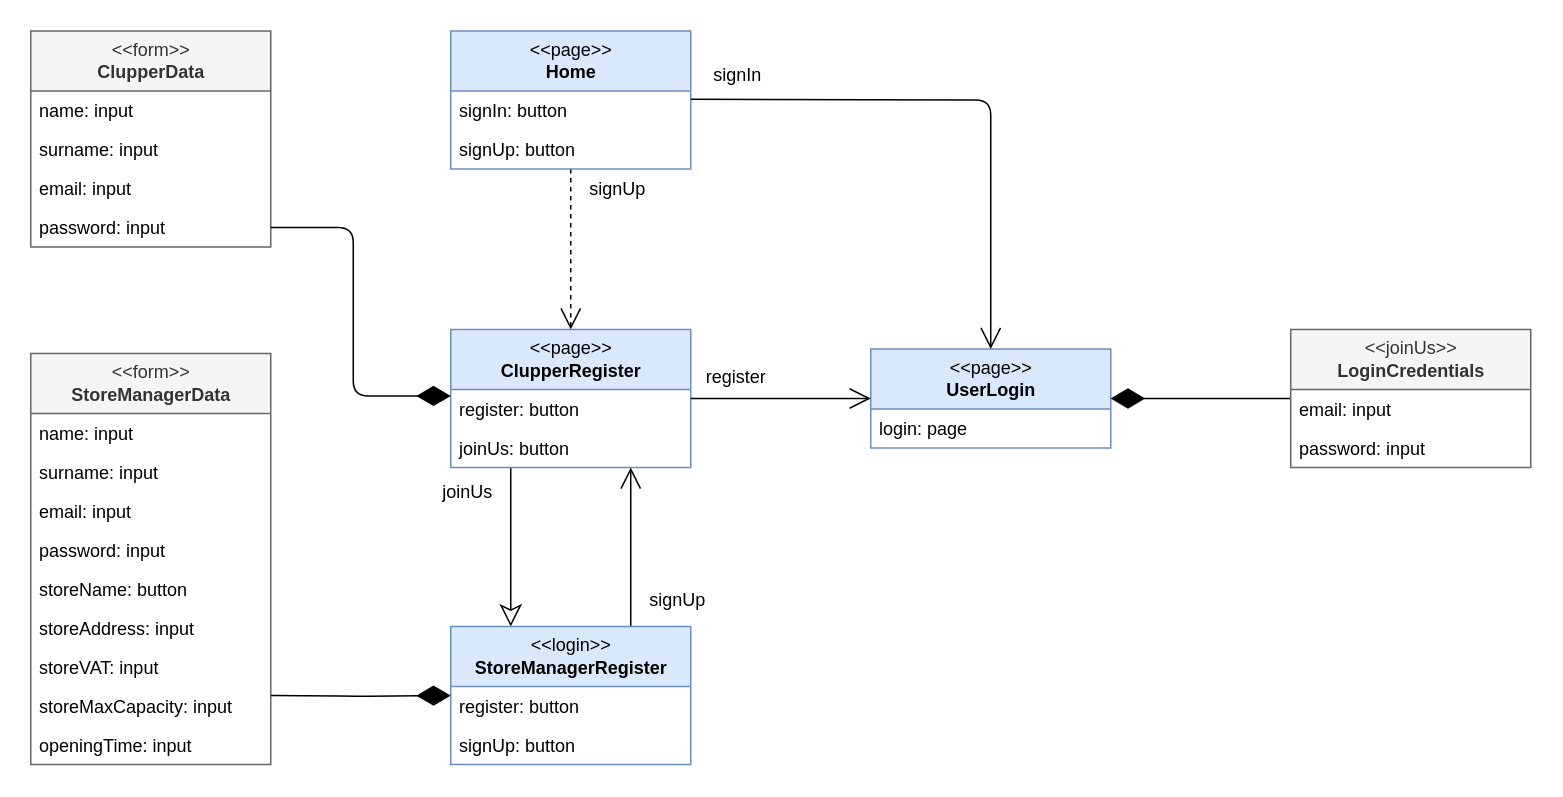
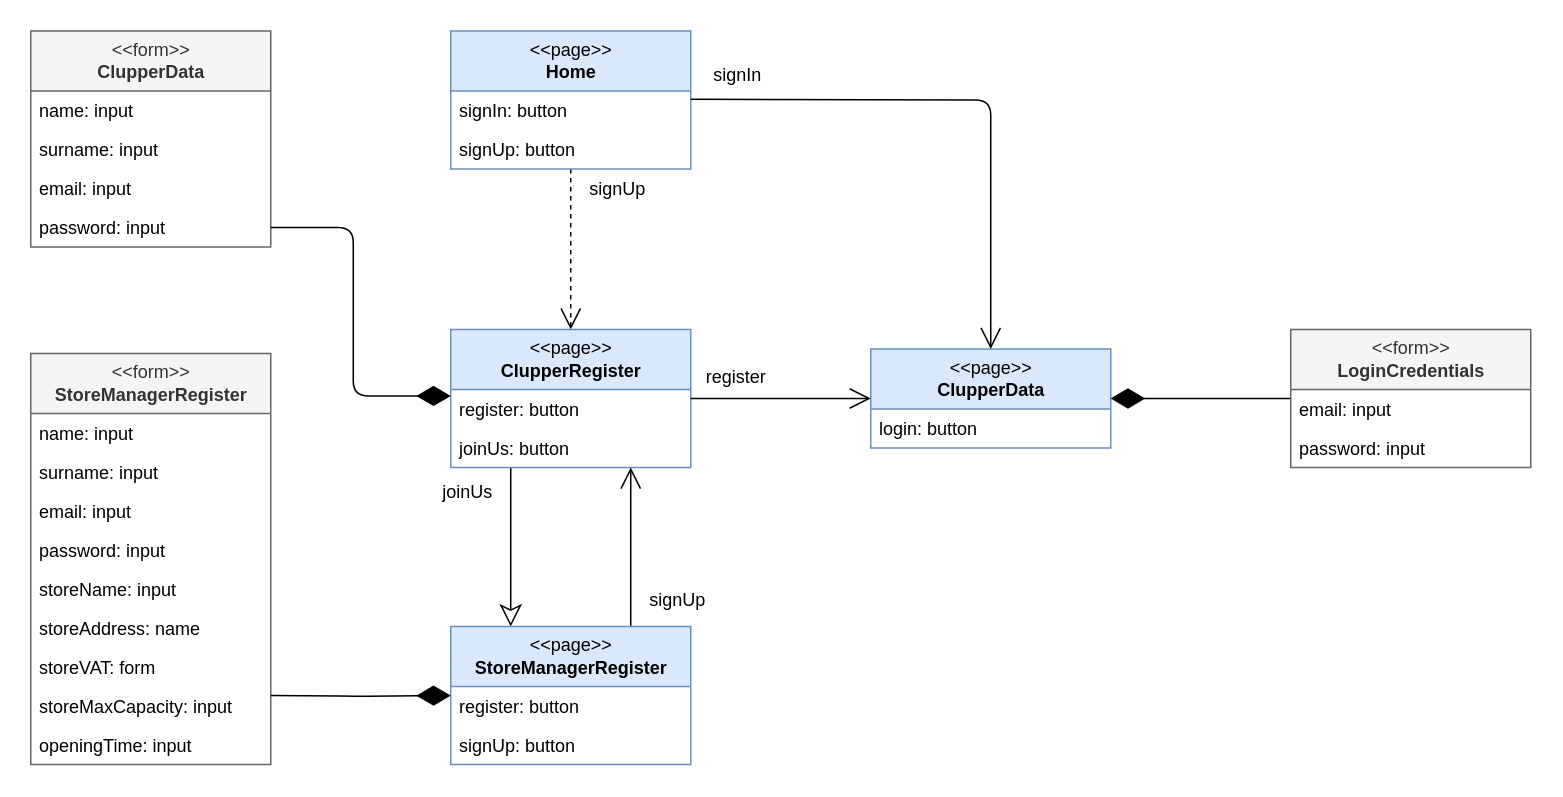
node "<<joinUs>> LoginCredentials": label "<<joinUs>> LoginCredentials" -> "<<form>> LoginCredentials"
node "<<page>> UserLogin": label "<<page>> UserLogin" -> "<<page>> ClupperData"
node "<<form>> StoreManagerData": label "<<form>> StoreManagerData" -> "<<form>> StoreManagerRegister"
node "login: page": label "login: page" -> "login: button"
node "storeName: button": label "storeName: button" -> "storeName: input"
node "storeAddress: input": label "storeAddress: input" -> "storeAddress: name"
node "<<login>> StoreManagerRegister": label "<<login>> StoreManagerRegister" -> "<<page>> StoreManagerRegister"
node "storeVAT: input": label "storeVAT: input" -> "storeVAT: form"
